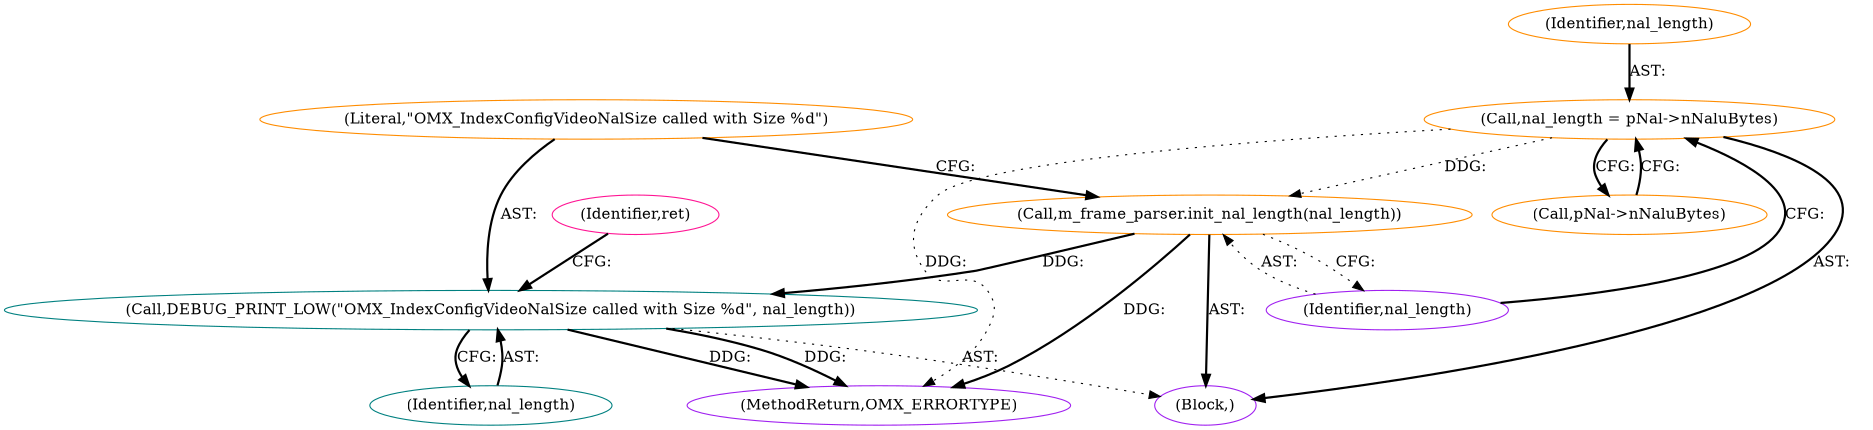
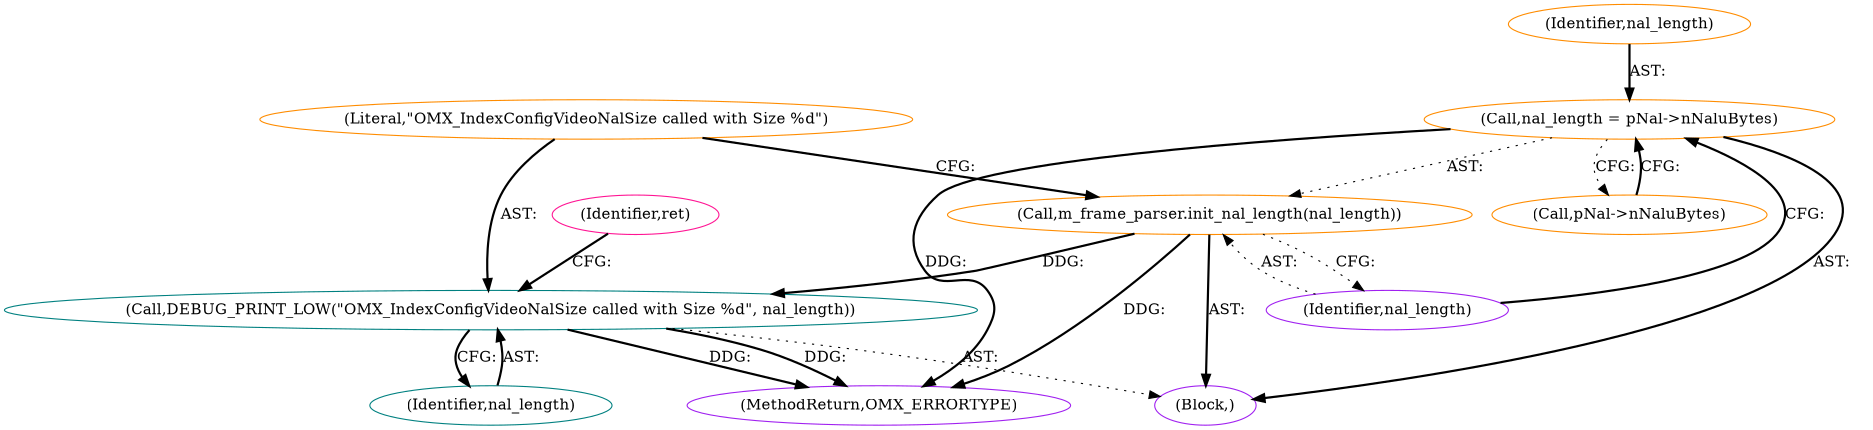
edge "(Call,nal_length = pNal->nNaluBytes)" -> "(Call,pNal->nNaluBytes)": style bold -> dotted
edge "(Call,nal_length = pNal->nNaluBytes)" -> "(MethodReturn,OMX_ERRORTYPE)": style dotted -> bold
edge "(Call,nal_length = pNal->nNaluBytes)" -> "(Call,m_frame_parser.init_nal_length(nal_length))": label "DDG: " -> "AST: "
